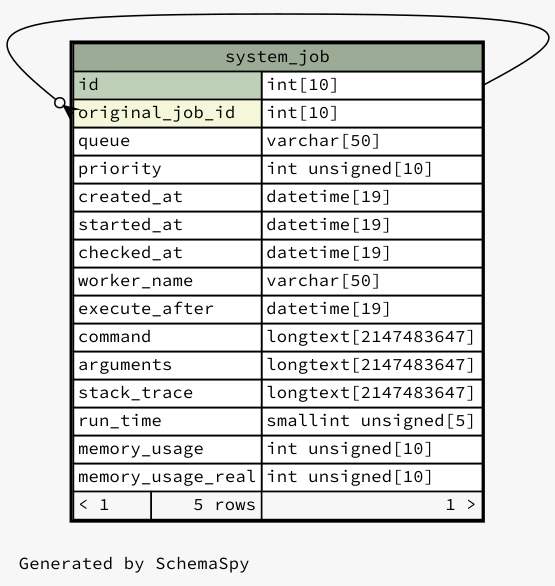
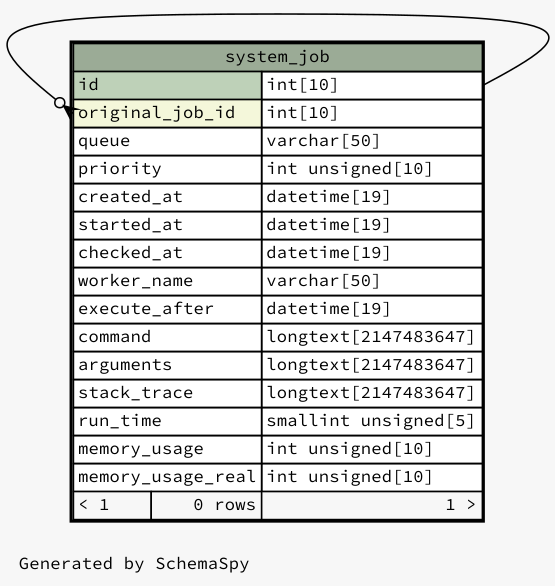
node "system_job": text "5 rows" -> "0 rows"
